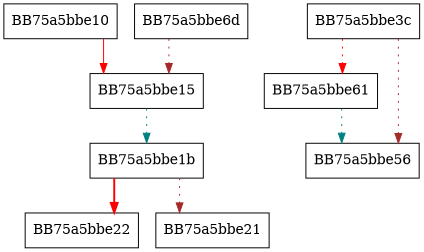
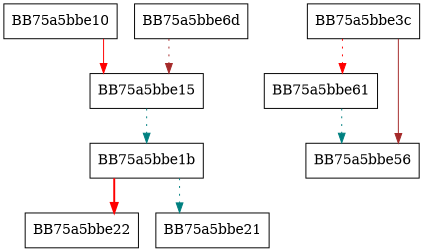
edge "BB75a5bbe3c" -> "BB75a5bbe56": style dotted -> solid
edge "BB75a5bbe1b" -> "BB75a5bbe21": color brown -> teal
